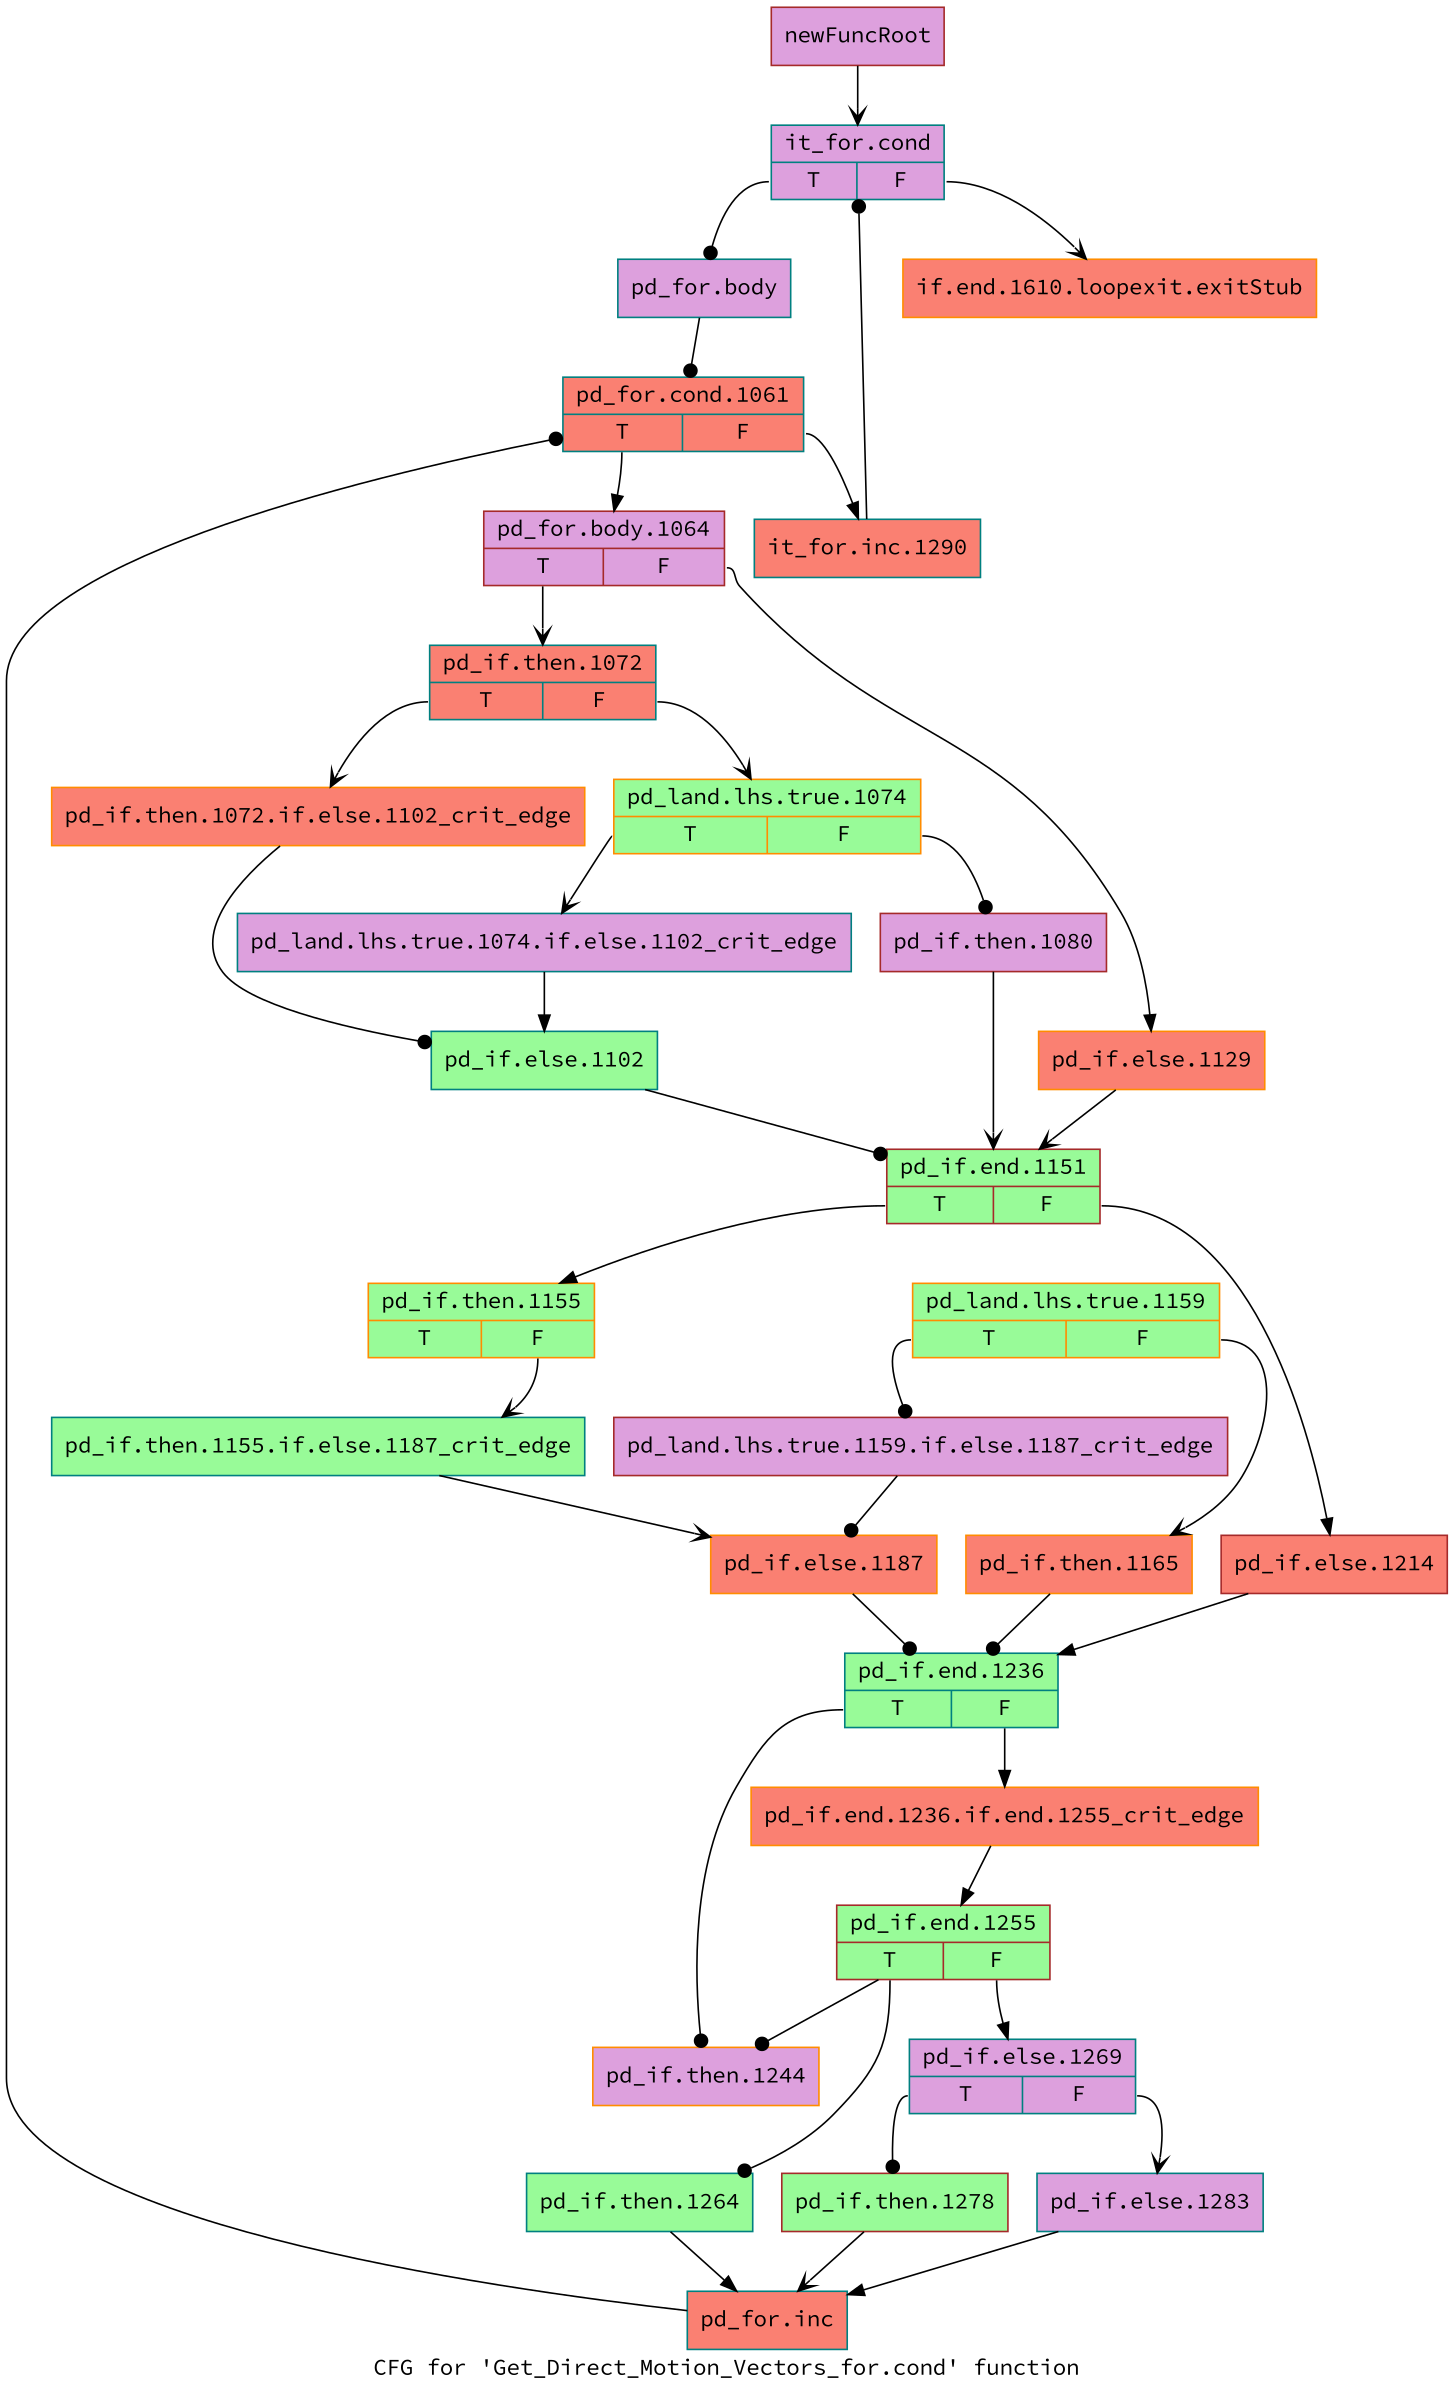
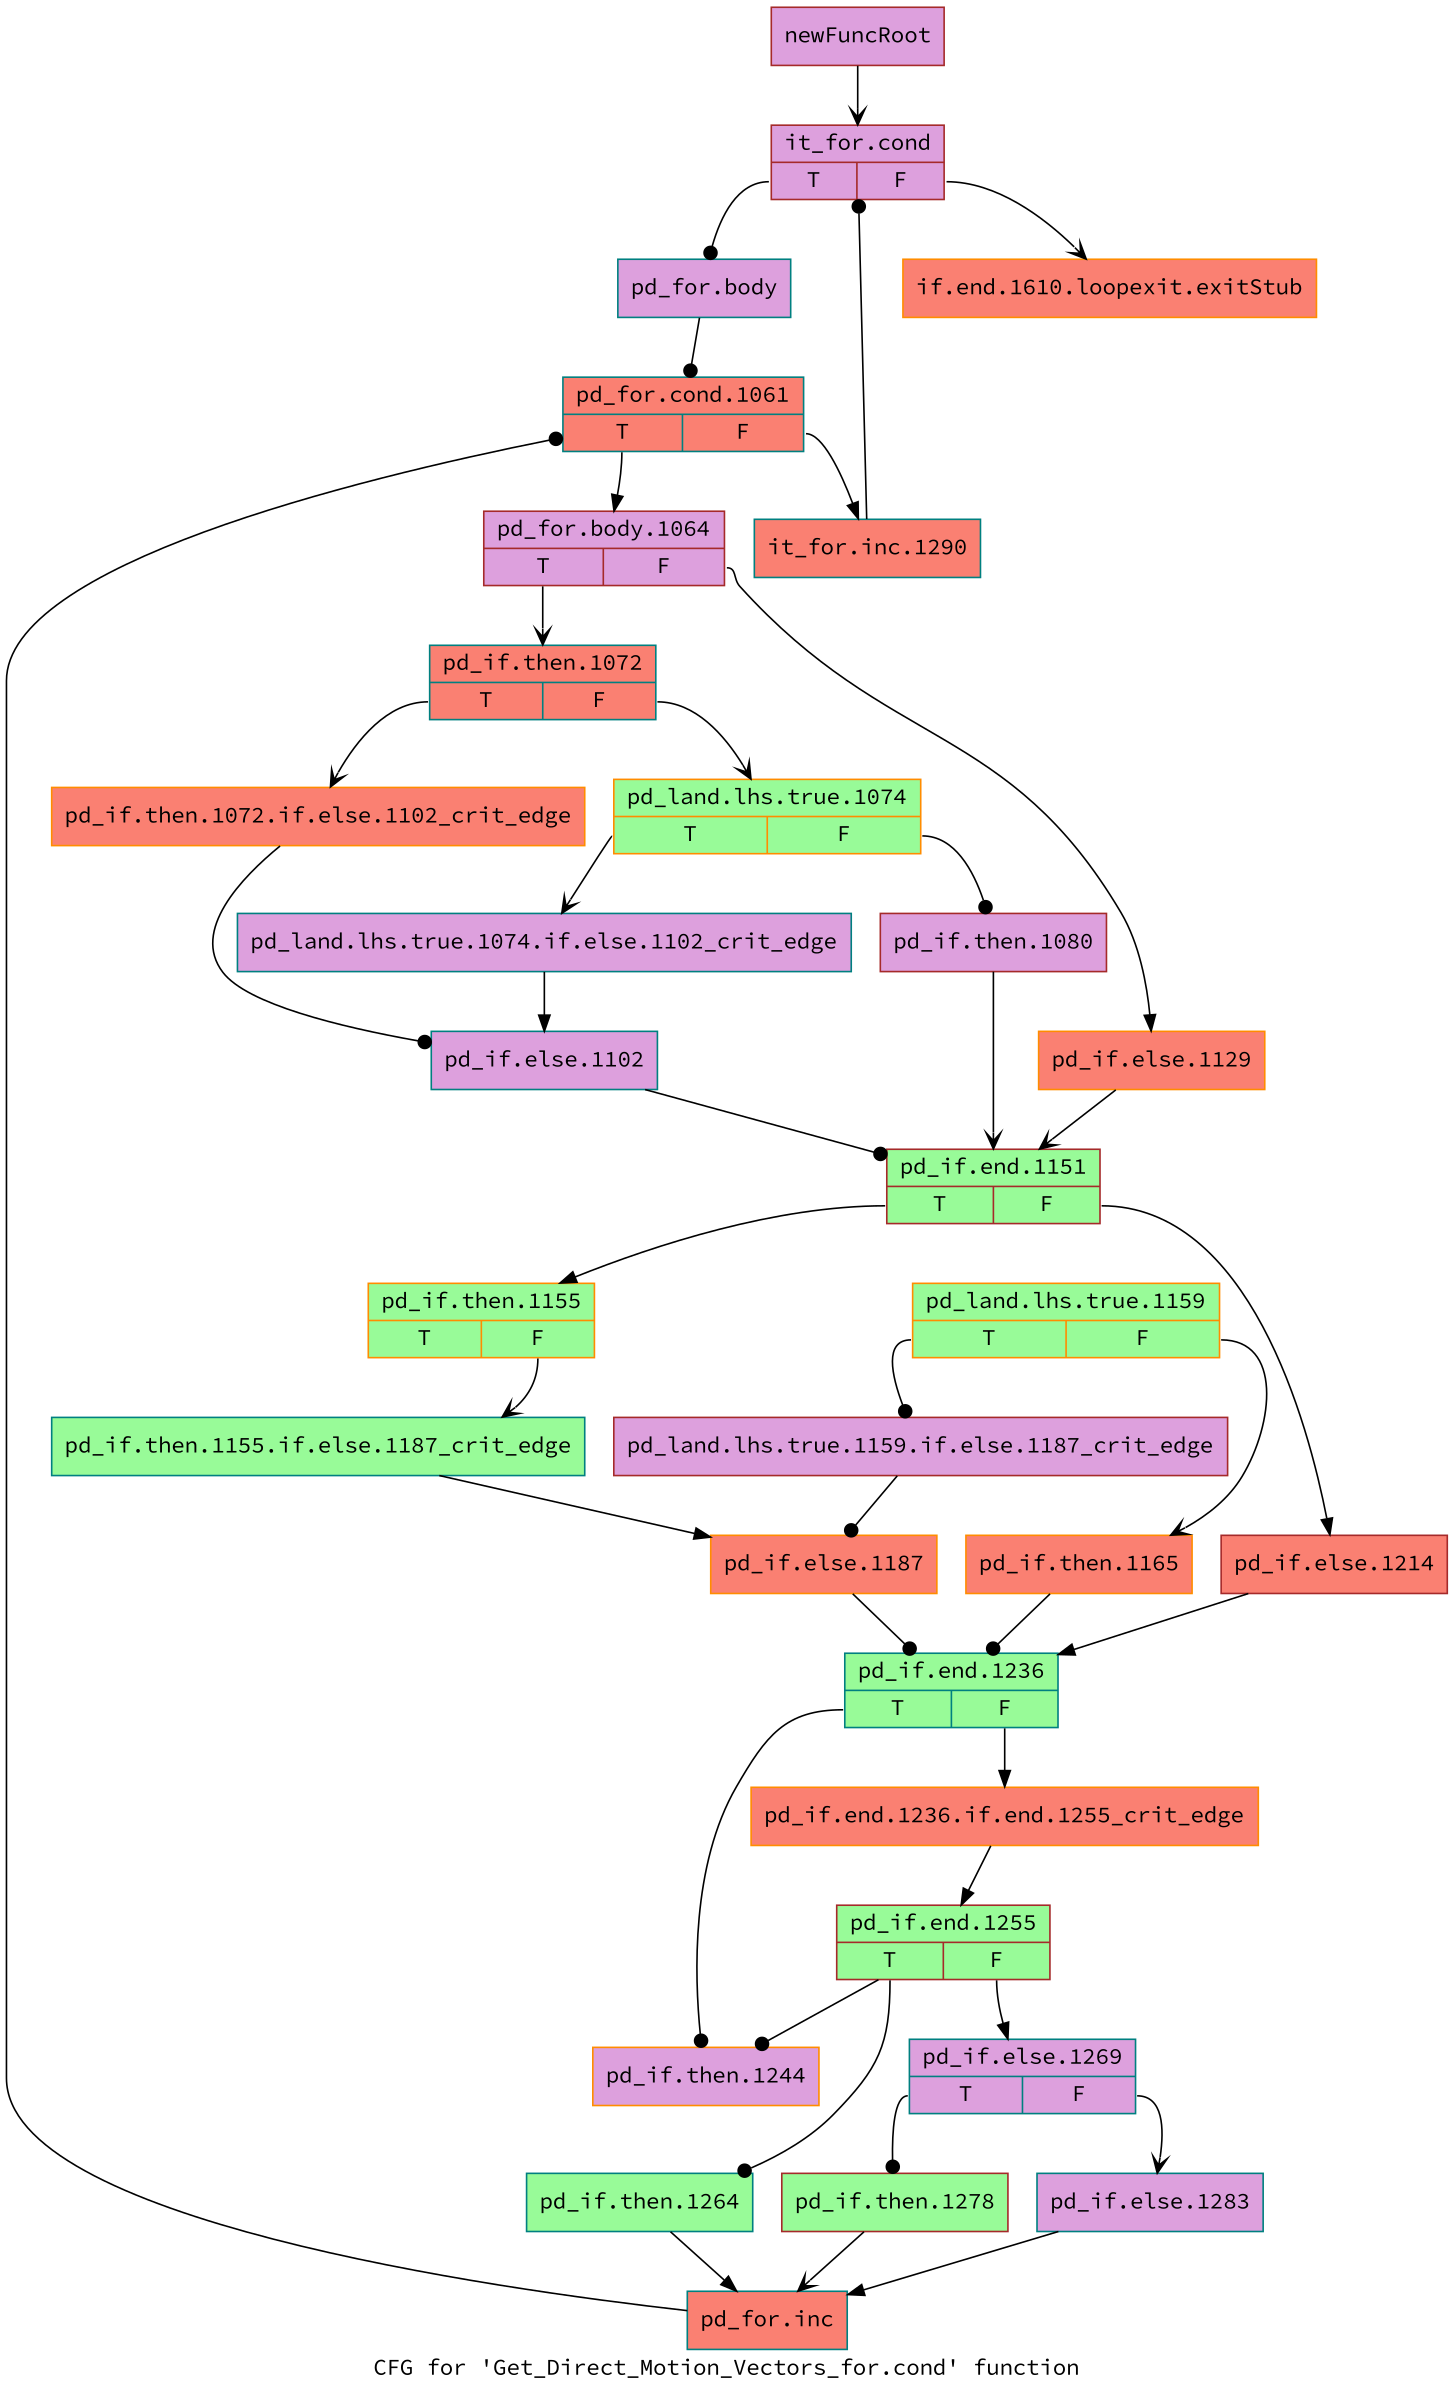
node "it_for.cond": color teal -> brown
node "pd_if.else.1102": fillcolor palegreen -> plum
edge "pd_if.then.1155.if.else.1187_crit_edge" -> "pd_if.else.1187": arrowhead vee -> normal
